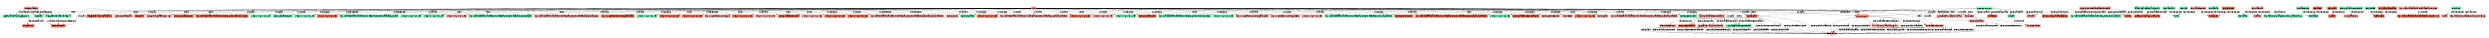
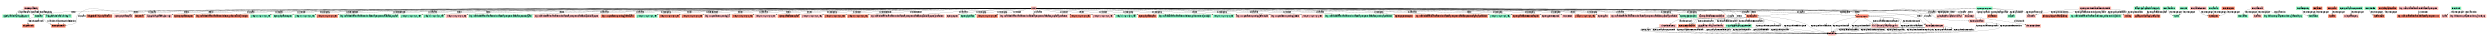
node "http://www.geonames.time/ontology#featureClass": label "http://www.geonames.time/ontology#featureClass" -> "http://www.geonames.org/ontology#featureClass"
node "edee:topObjectProperty": label "edee:topObjectProperty" -> "owl:topObjectProperty"
